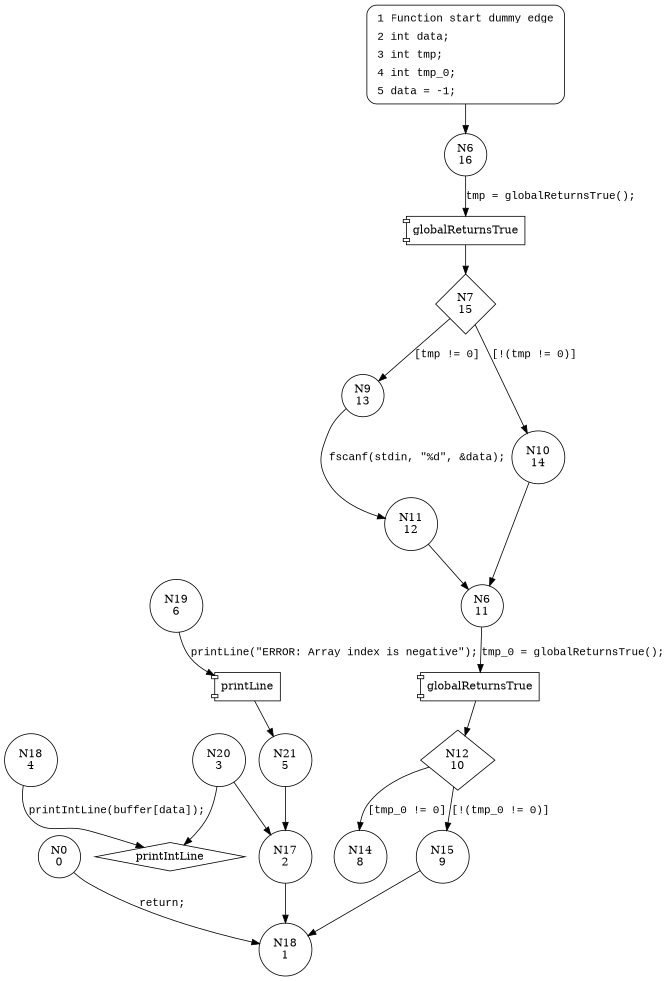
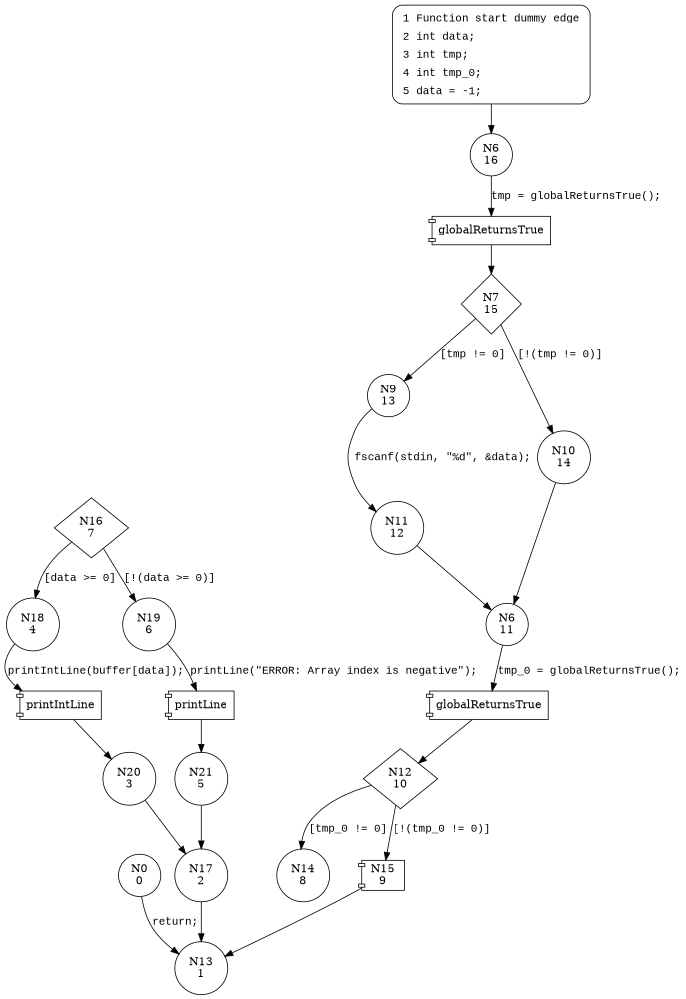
node "N16 7": added
edge "N20 3" -> "printIntLine": reversed
node "printIntLine": shape diamond -> component
node "N15 9": shape circle -> component
node "N18 1": label "N18 1" -> "N13 1"
